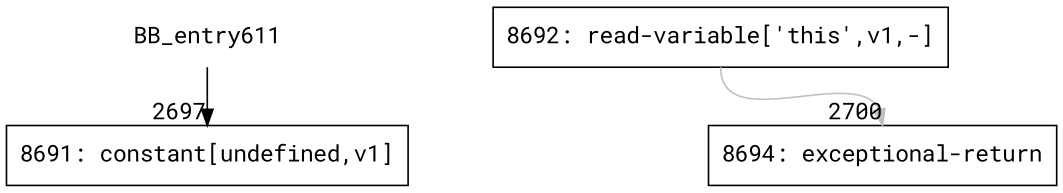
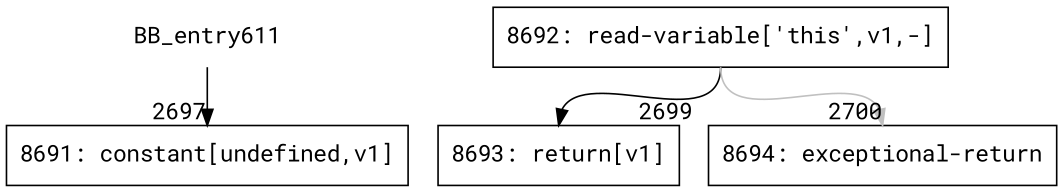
node "8693: return[v1]": added
